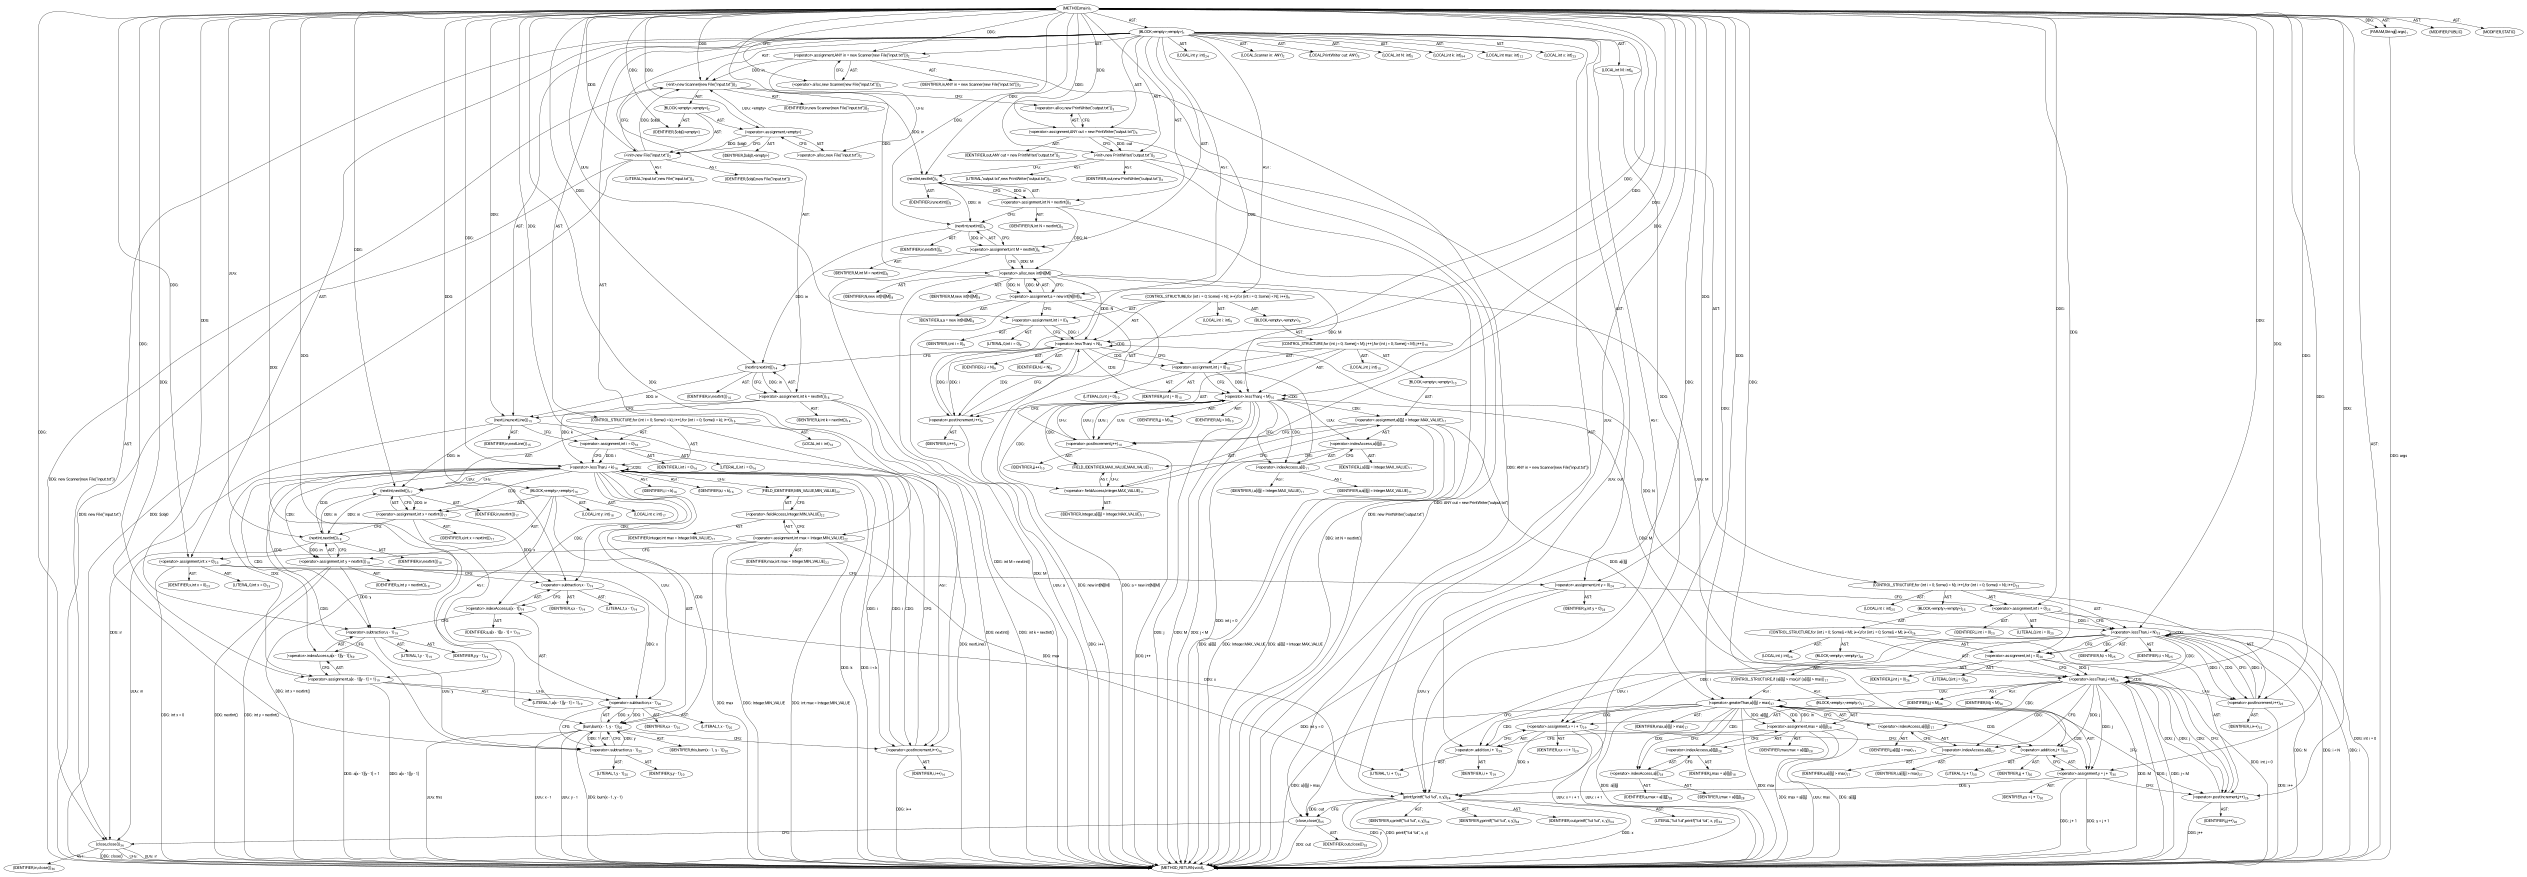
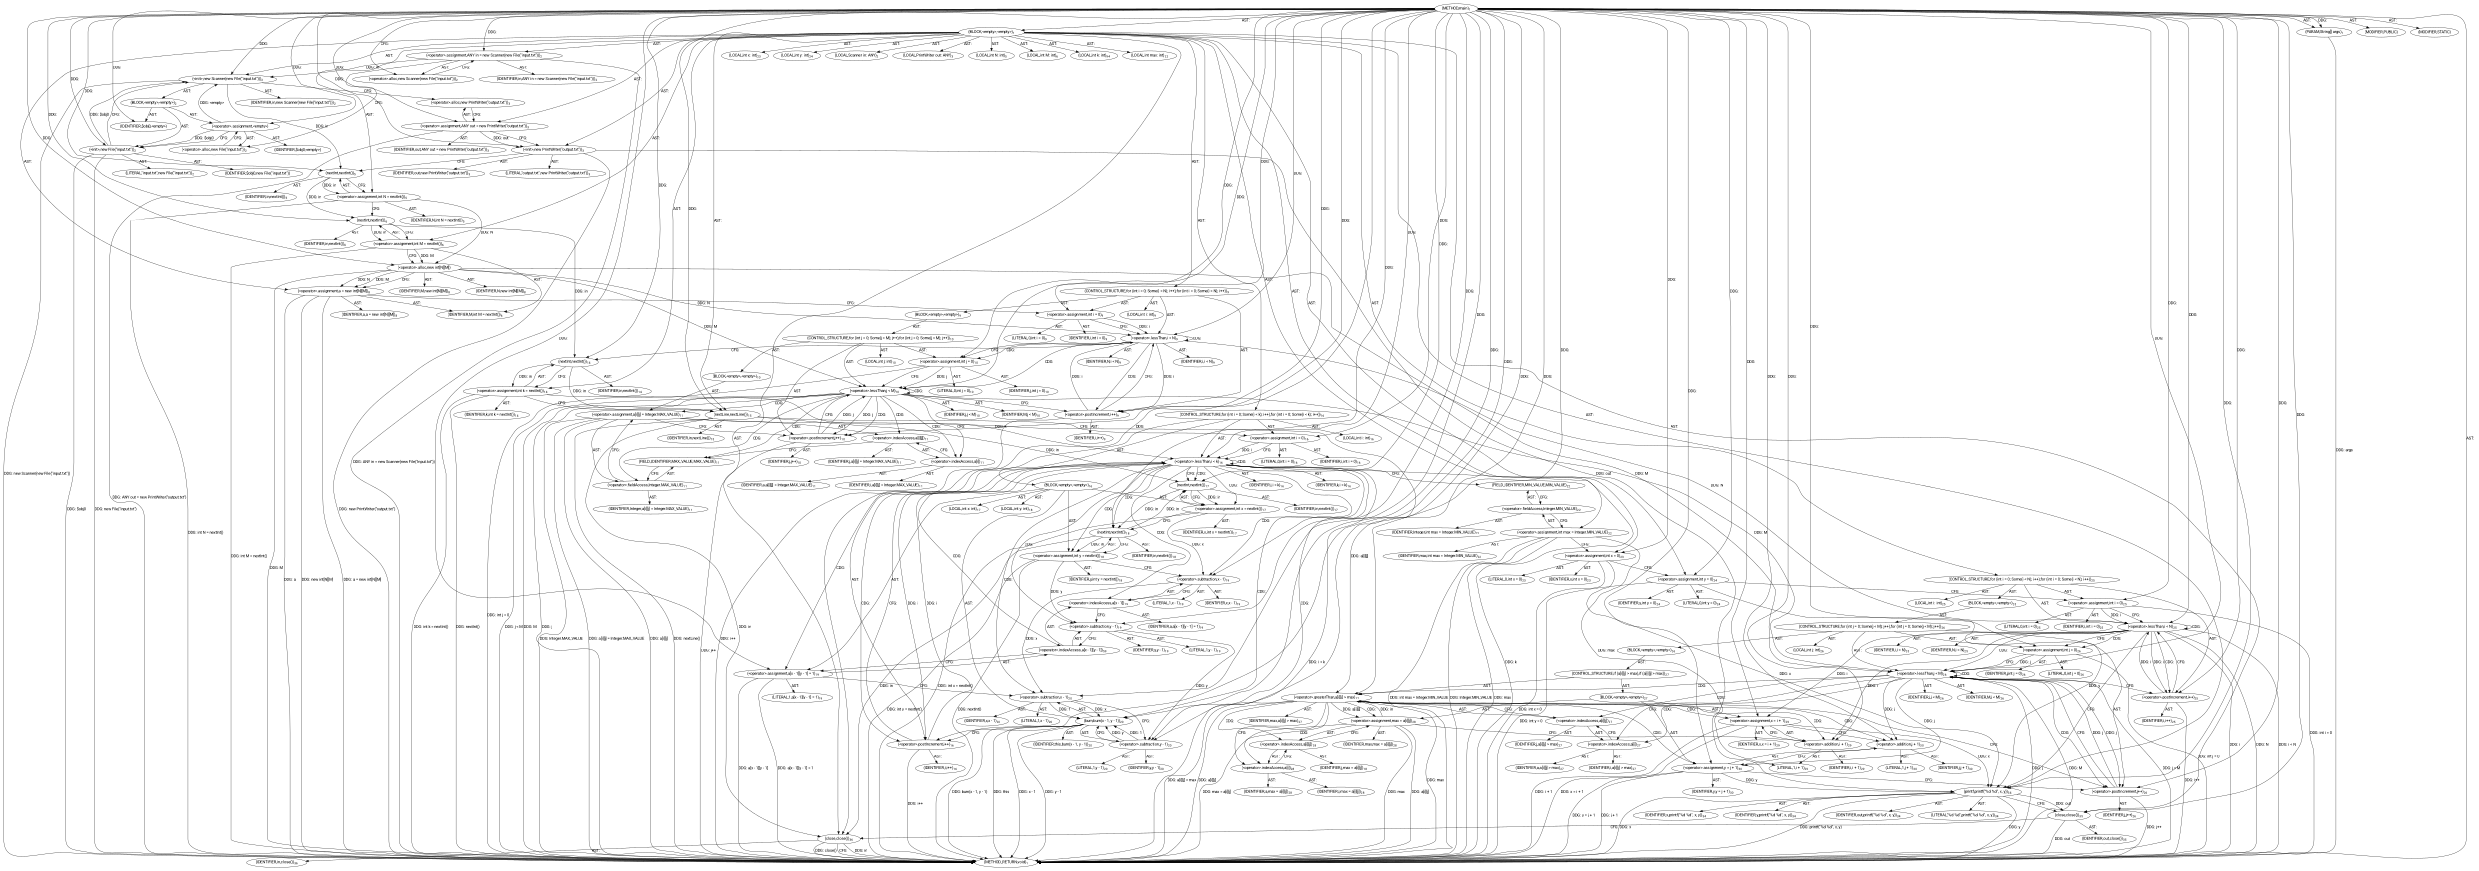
edge "(<operator>.assignment,a = new int[N][M])" -> "(<operator>.alloc,new int[N][M])": now "(<operator>.assignment,a = new int[N][M])" -> "(IDENTIFIER,M,int M = nextInt())"
edge "(LOCAL,int M: int)" -> "(<operator>.assignment,x = i + 1)": now "(METHOD,main)" -> "(<operator>.assignment,x = i + 1)"
node "(LITERAL,0,int y = 0)": added
edge "(LITERAL,1,a[x - 1][y - 1] = 1)" -> "(<operator>.indexAccess,a[x - 1])": now "(<operator>.indexAccess,a[x - 1][y - 1])" -> "(<operator>.indexAccess,a[x - 1])"
